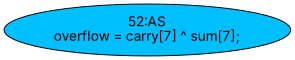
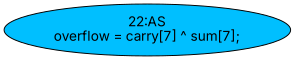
node "52:AS overflow = carry[7] ^ sum[7];": label "52:AS overflow = carry[7] ^ sum[7];" -> "22:AS overflow = carry[7] ^ sum[7];"
